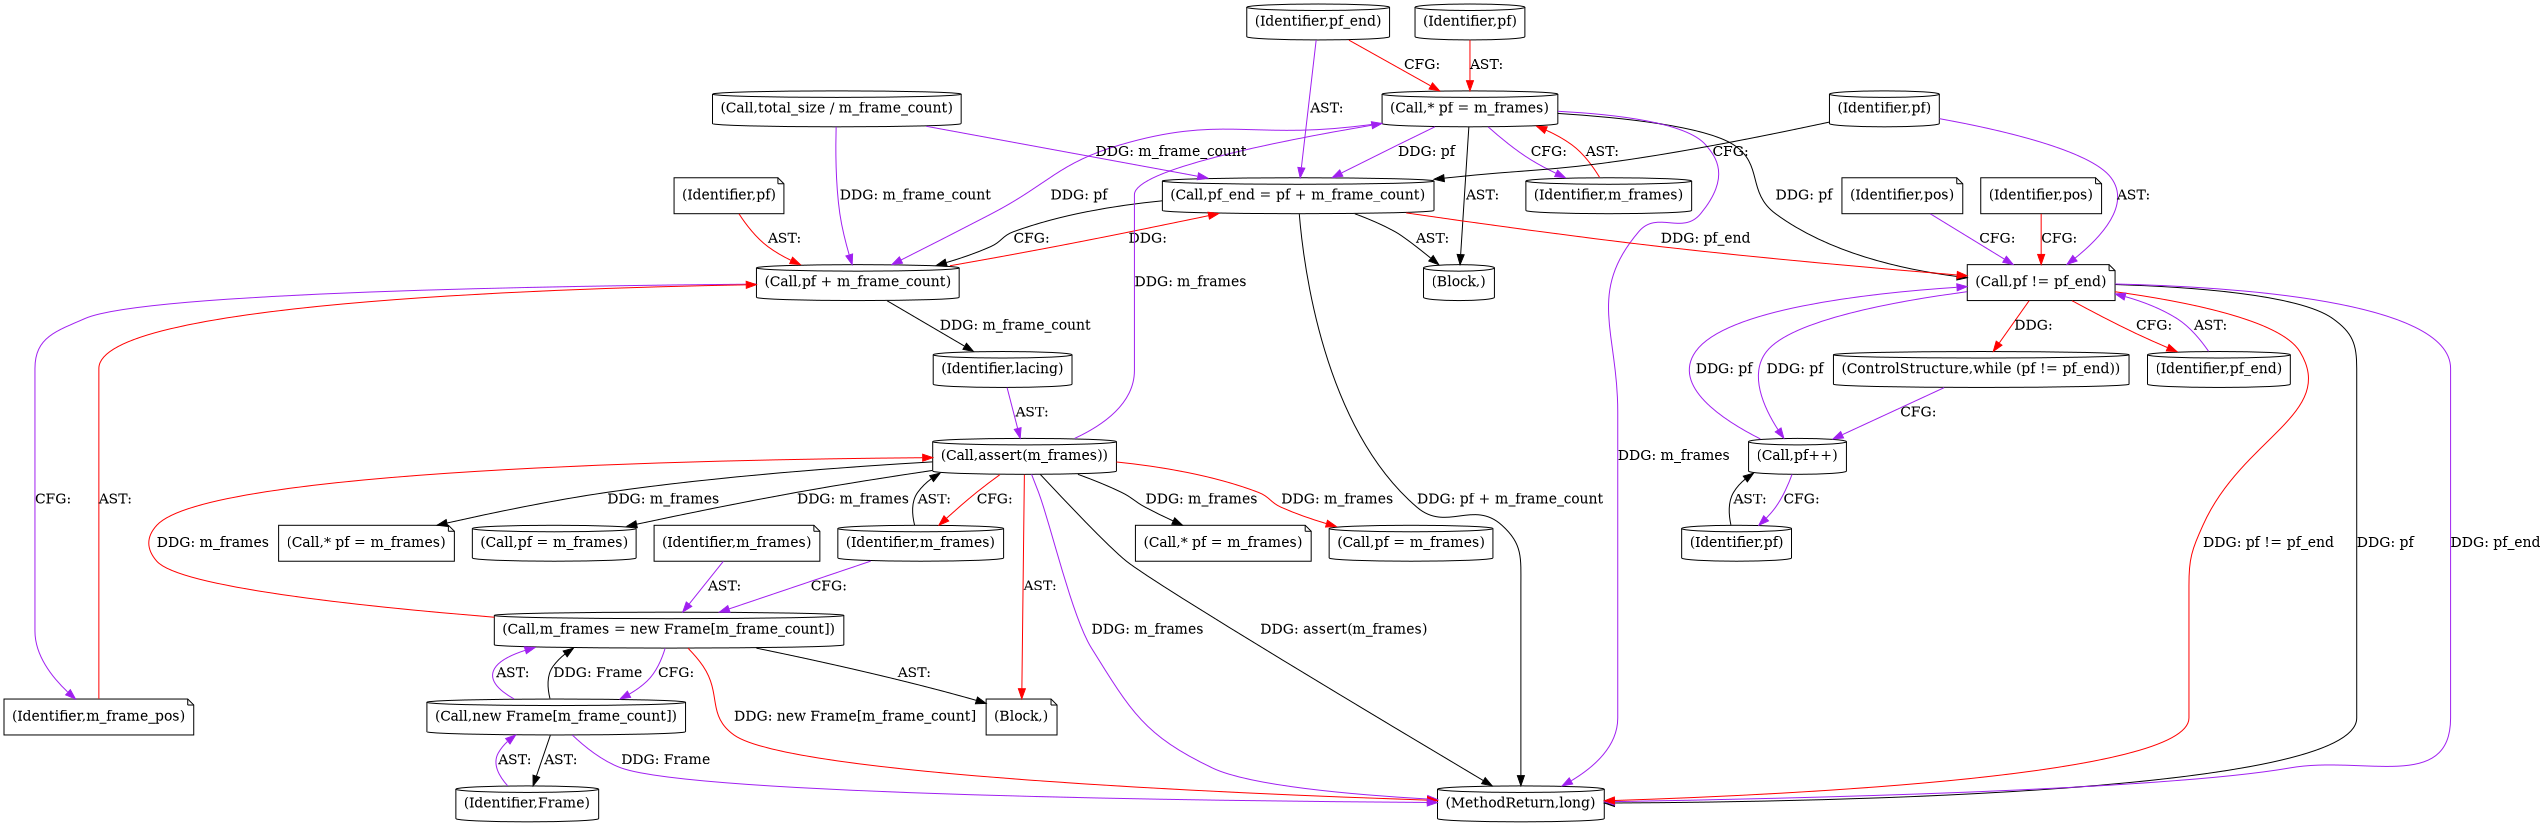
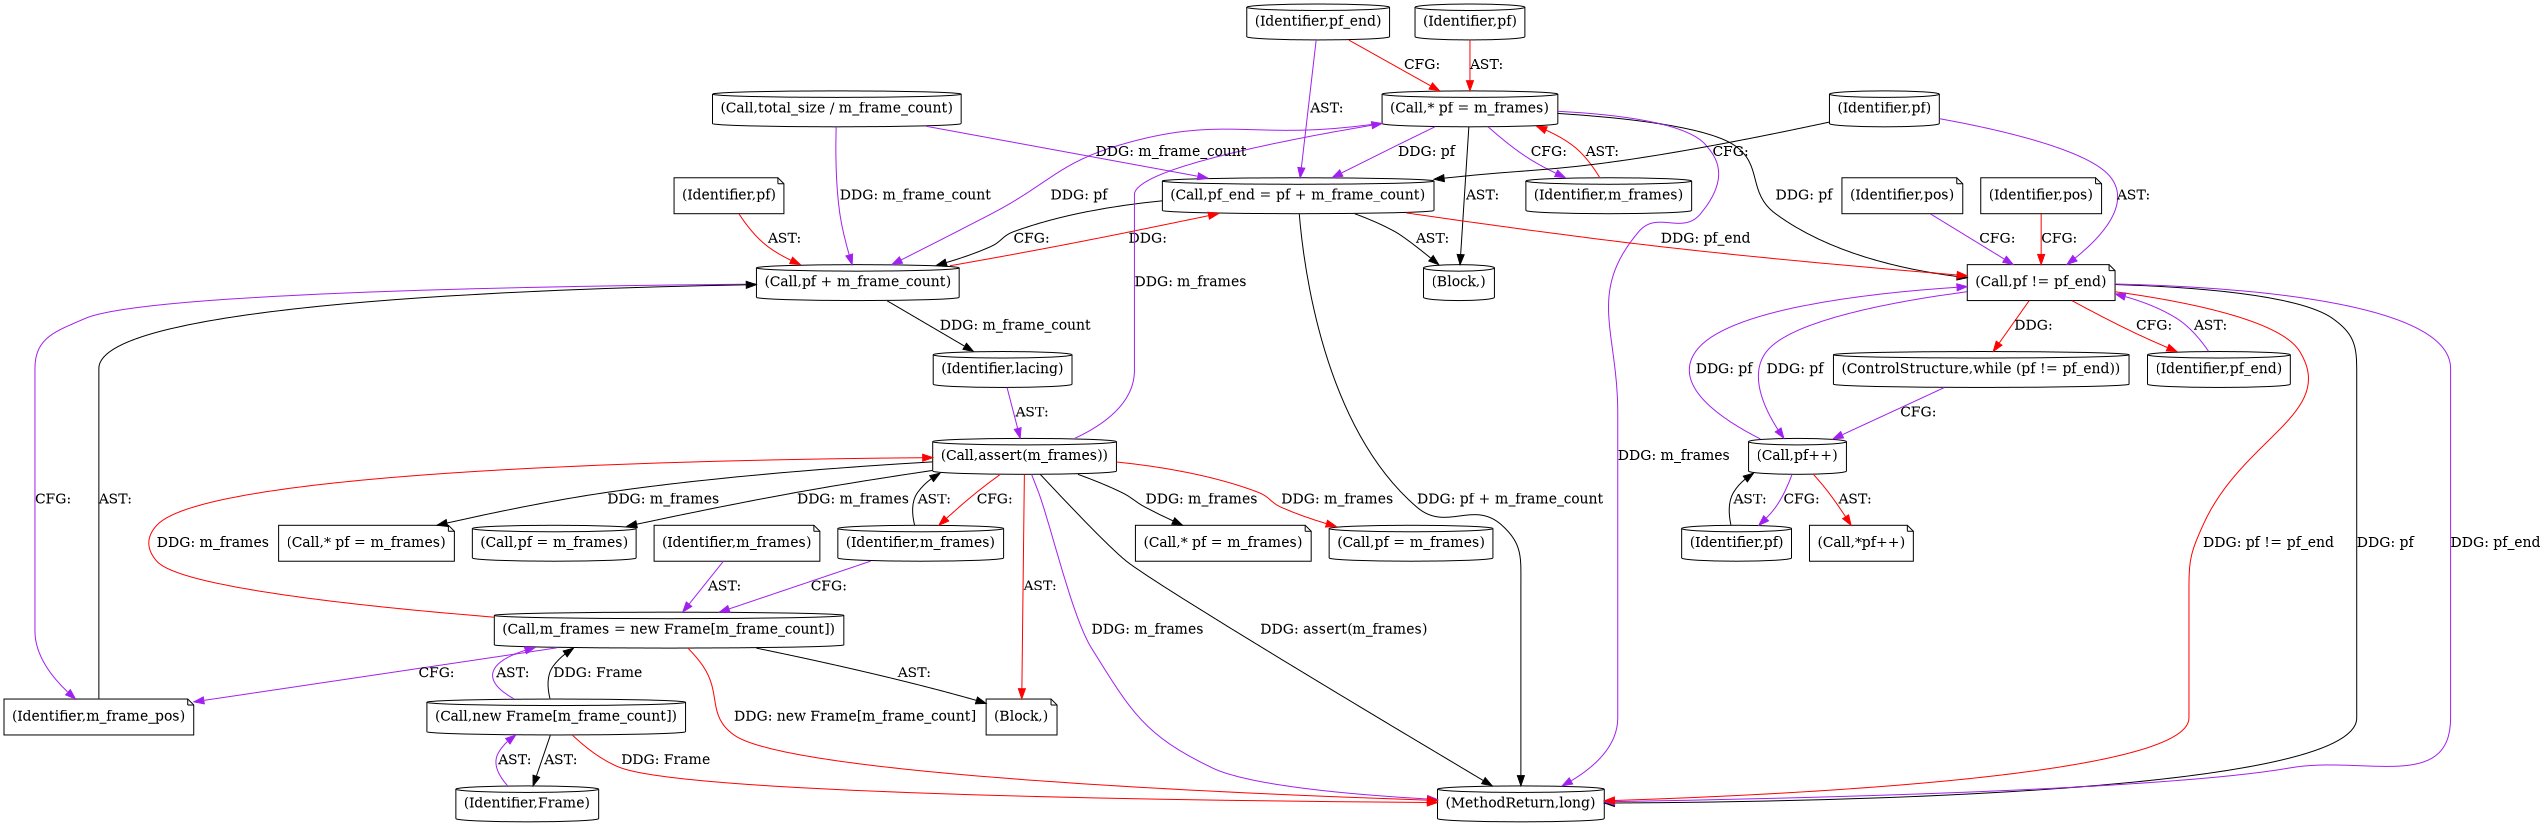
edge "(Identifier,m_frame_pos)" -> "(Call,pf + m_frame_count)": color red -> black
node "(Call,*pf++)": added
edge "(Call,m_frames = new Frame[m_frame_count])" -> "(Call,new Frame[m_frame_count])": now "(Call,m_frames = new Frame[m_frame_count])" -> "(Identifier,m_frame_pos)"
edge "(Call,new Frame[m_frame_count])" -> "(MethodReturn,long)": color purple -> red
